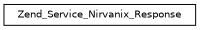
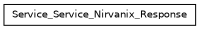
node "Zend_Service_Nirvanix_Response": label "Zend_Service_Nirvanix_Response" -> "Service_Service_Nirvanix_Response"
